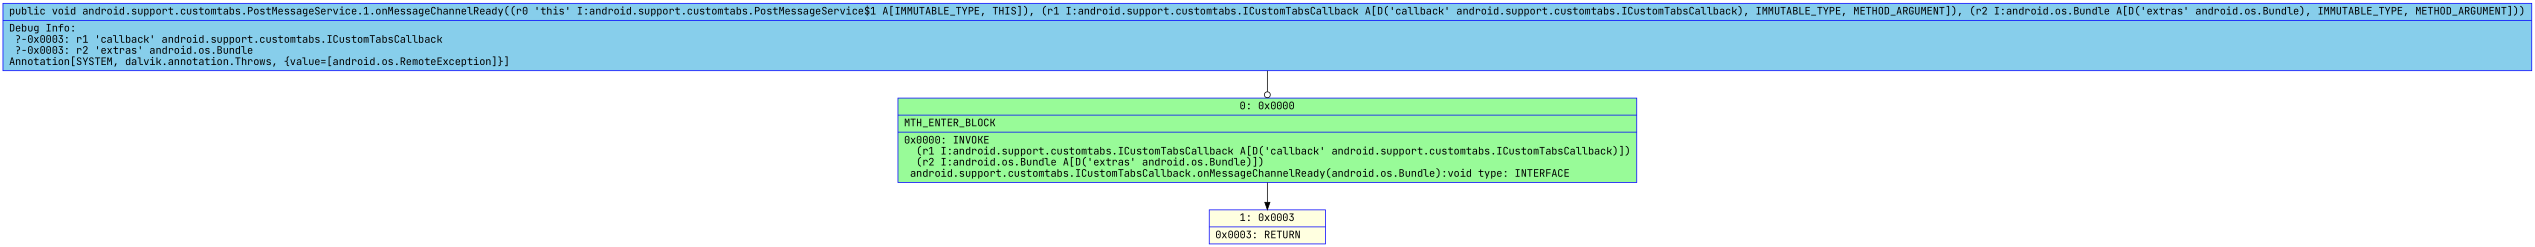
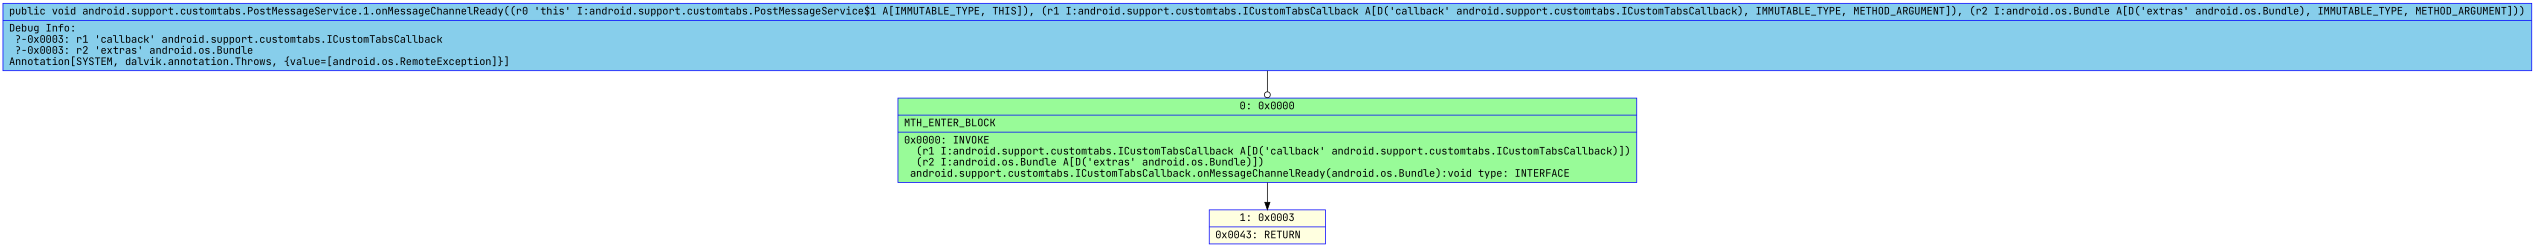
node "1: 0x0003": text "0x0003: RETURN" -> "0x0043: RETURN"
